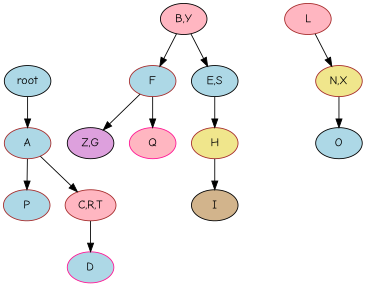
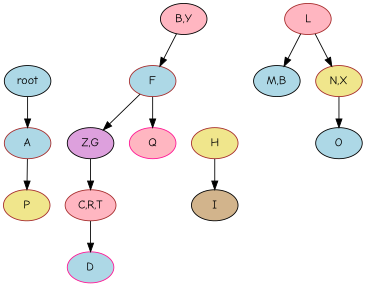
node "E,S": removed
node "M,B": added
edge "A" -> "C,R,T": now "Z,G" -> "C,R,T"
node "P": fillcolor lightblue -> khaki
